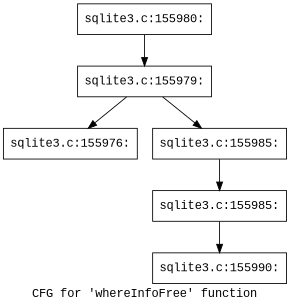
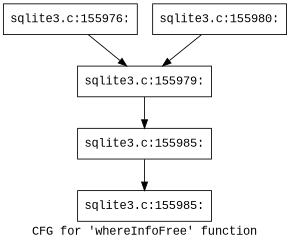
edge "sqlite3.c:155979:" -> "sqlite3.c:155976:": reversed
node "sqlite3.c:155990:": removed
